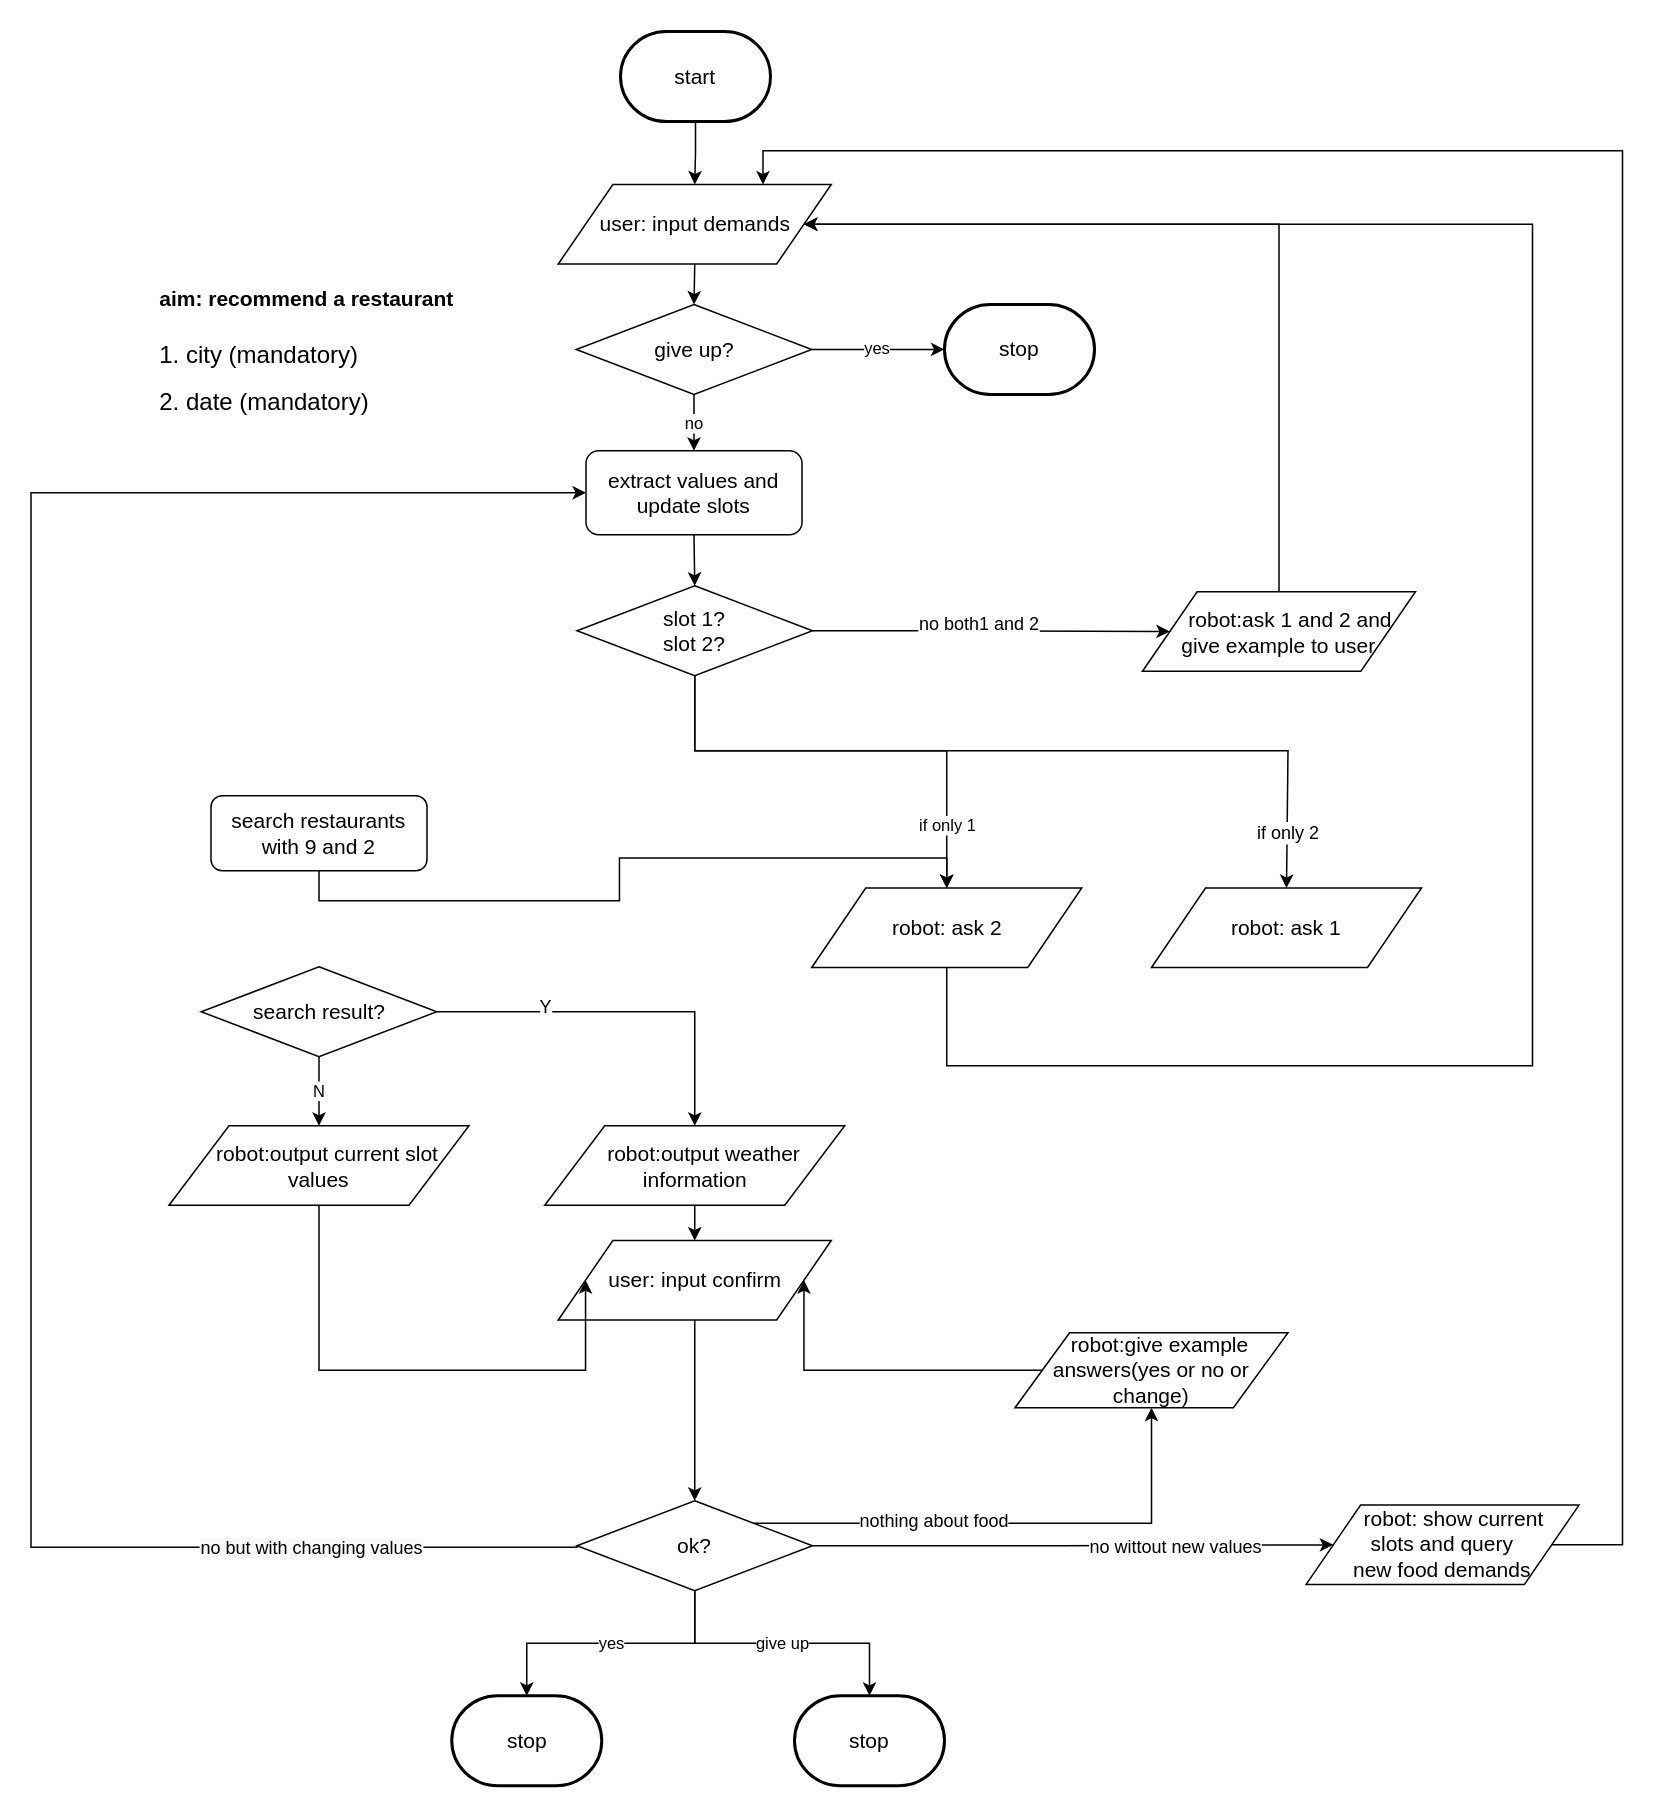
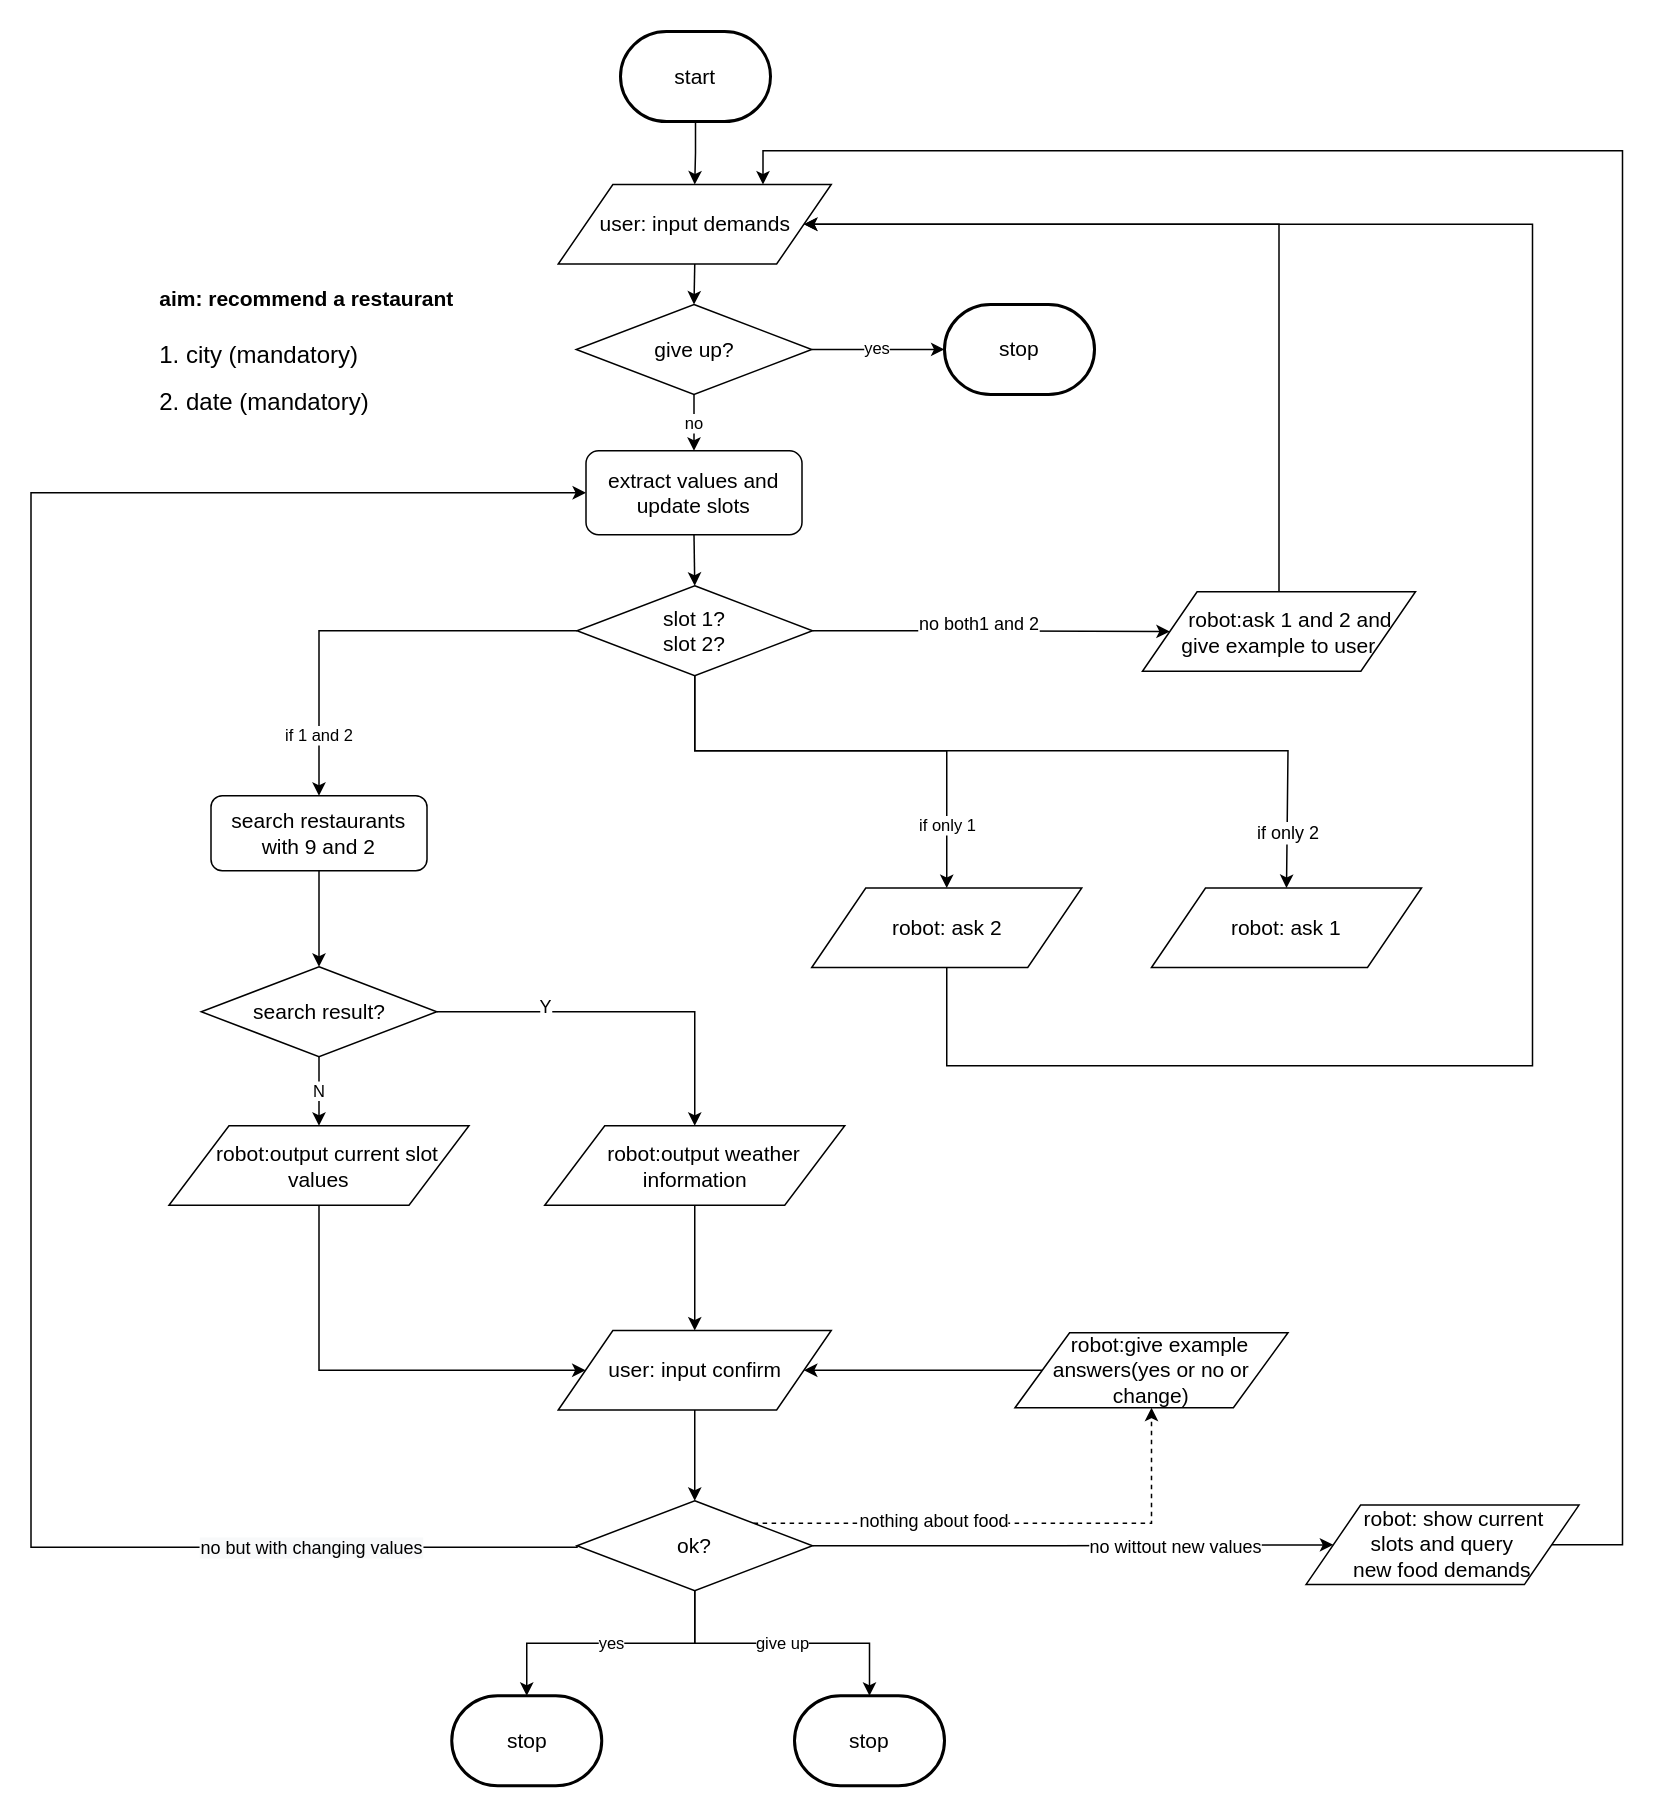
edge "slot 1? slot 2?" -> "search restaurants with 9 and 2": added, label "if 1 and 2"
edge "search restaurants with 9 and 2" -> "robot: ask 2": now "search restaurants with 9 and 2" -> "search result?"
node "user: input confirm": moved (695, 1280) -> (695, 1370)
edge "ok?" -> "robot:give example answers(yes or no or change)": style solid -> dashed
